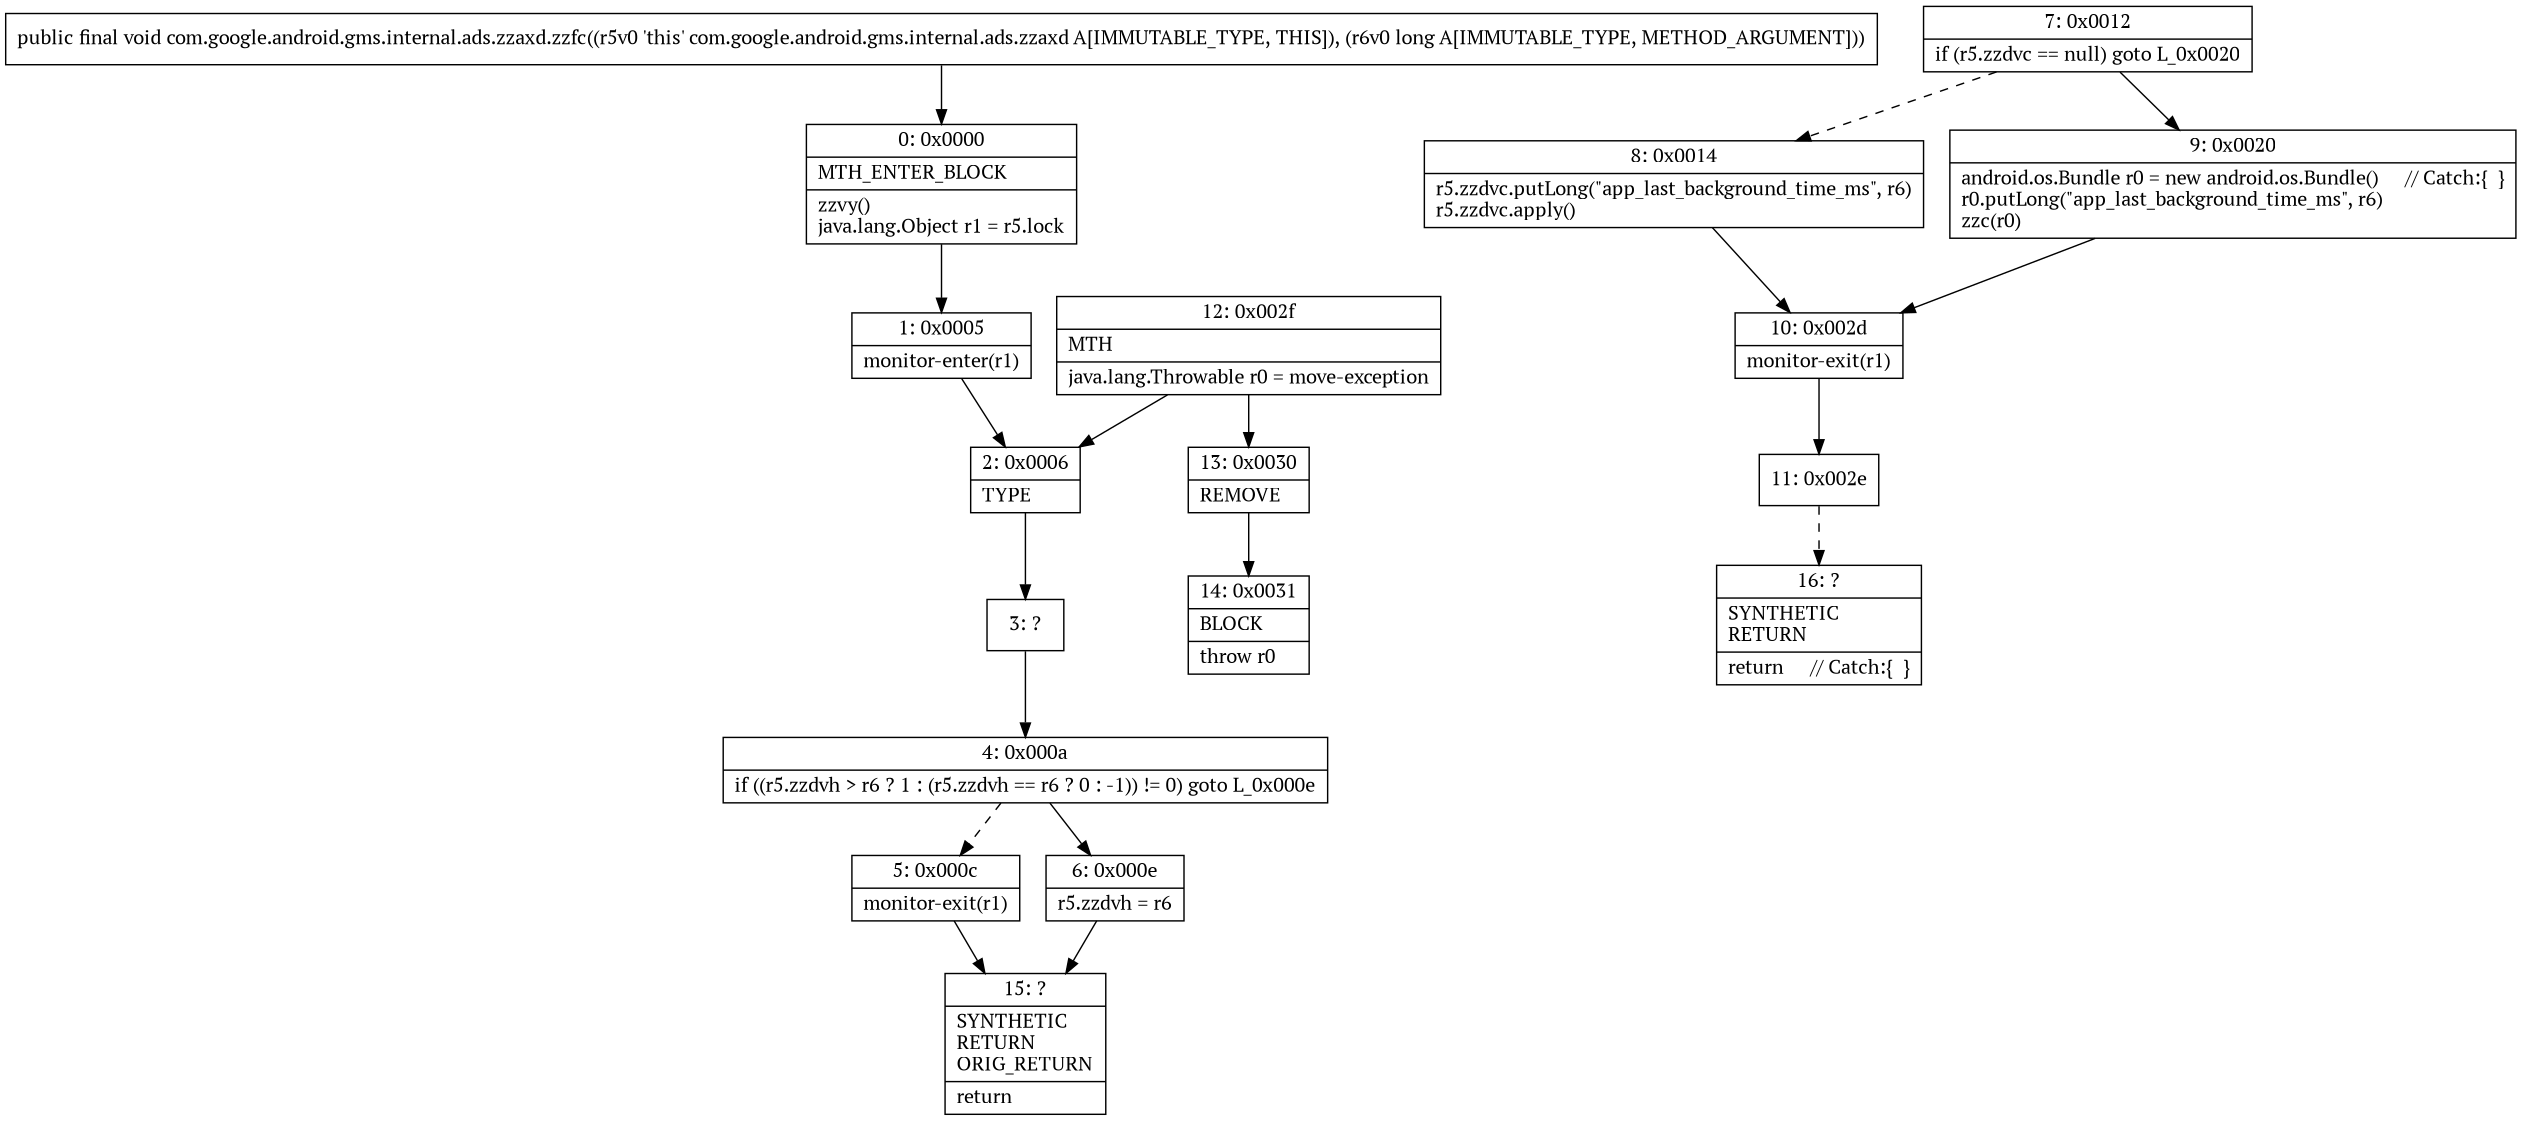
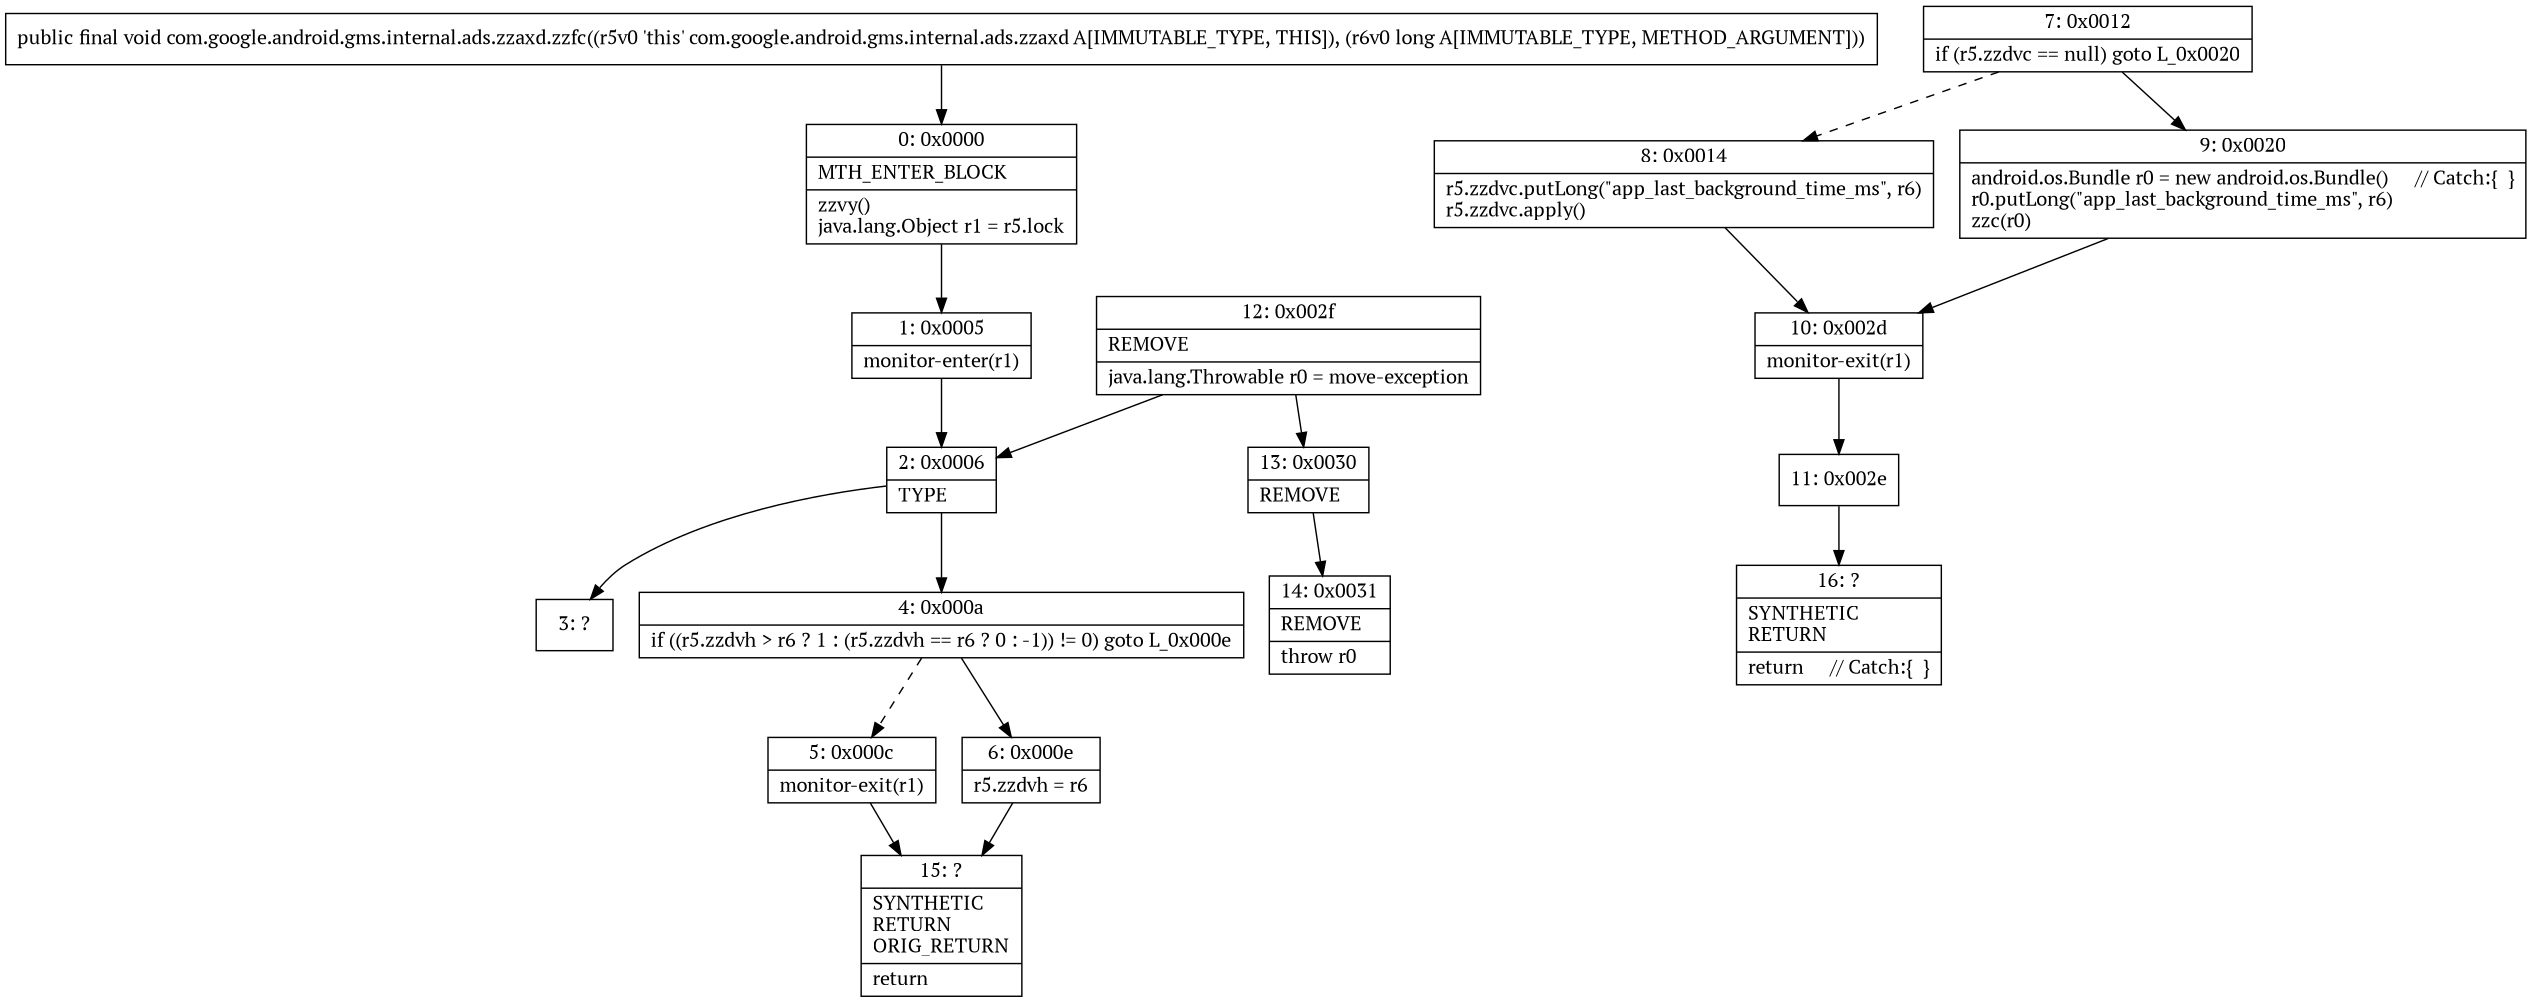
node "12: 0x002f": text "MTH" -> "REMOVE"
edge "11: 0x002e" -> "16: ?": style dashed -> solid
node "14: 0x0031": text "BLOCK" -> "REMOVE"
edge "3: ?" -> "4: 0x000a": now "2: 0x0006" -> "4: 0x000a"
